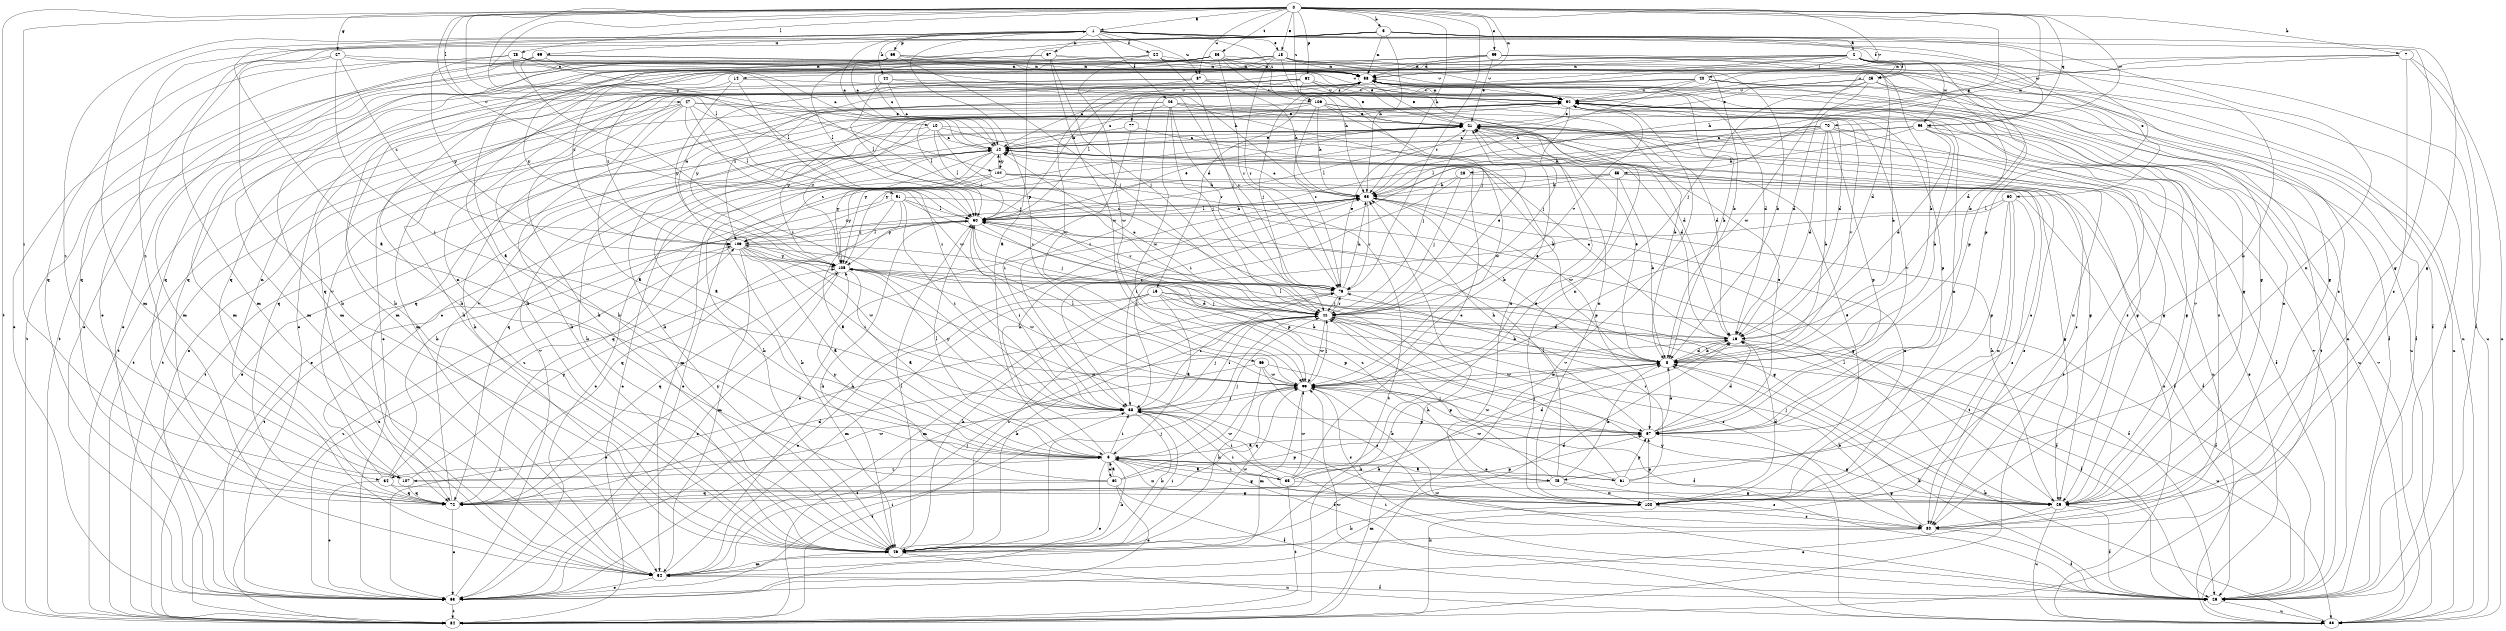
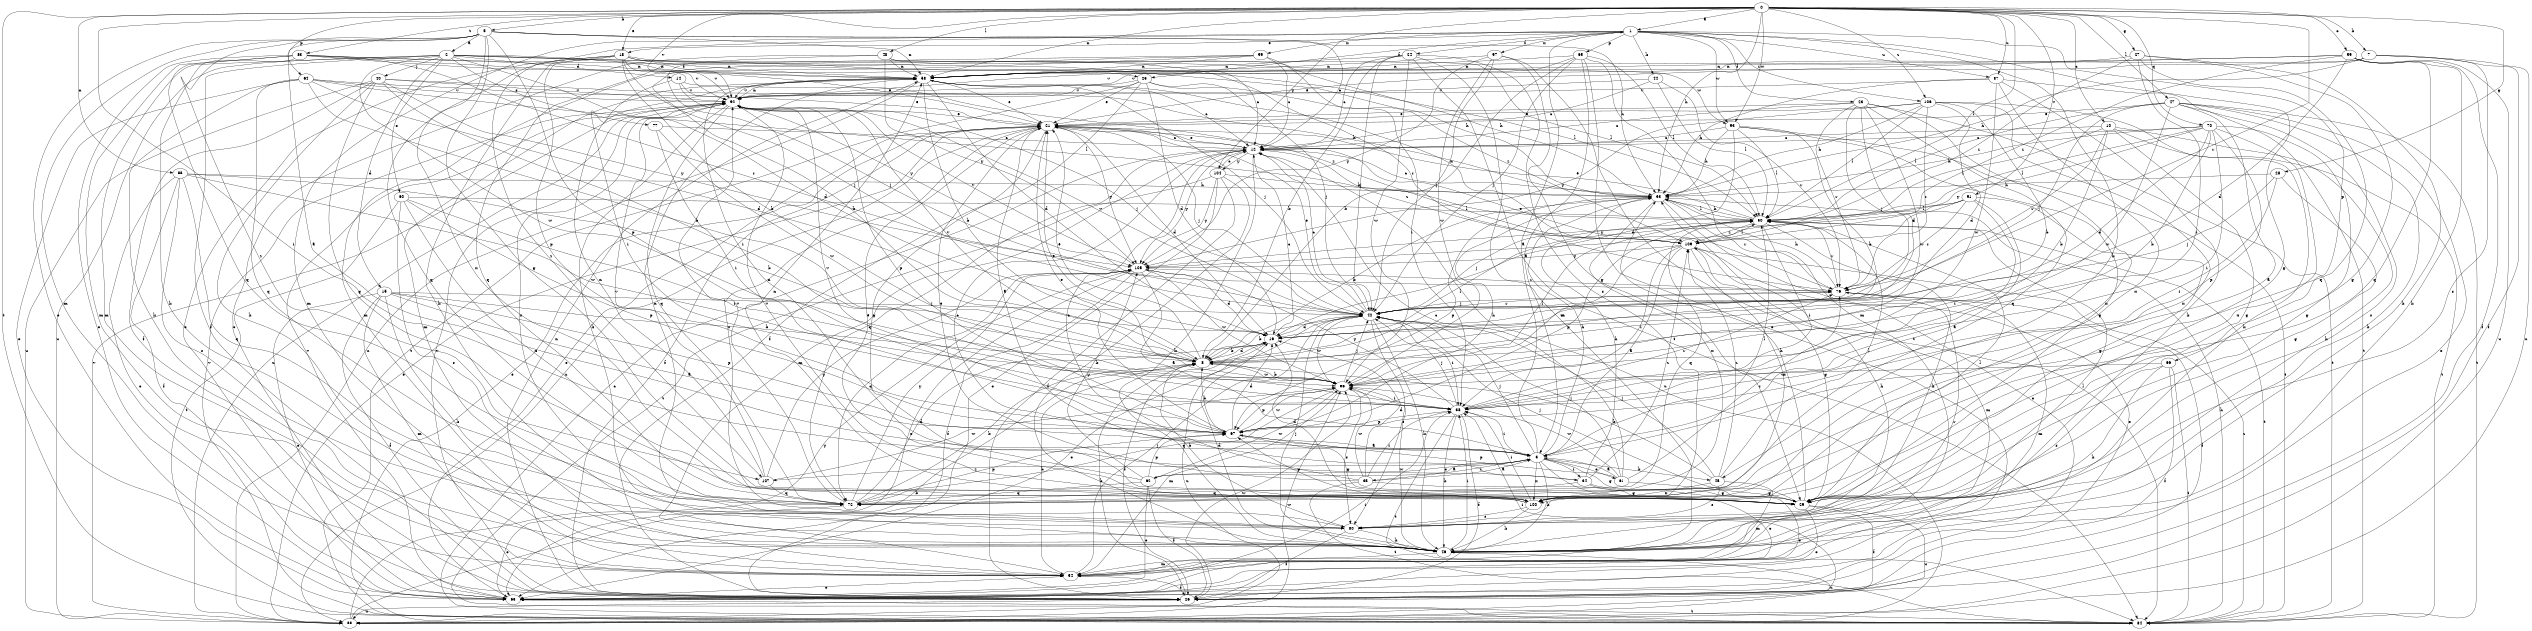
edge "1" -> "12": now "24" -> "12"
